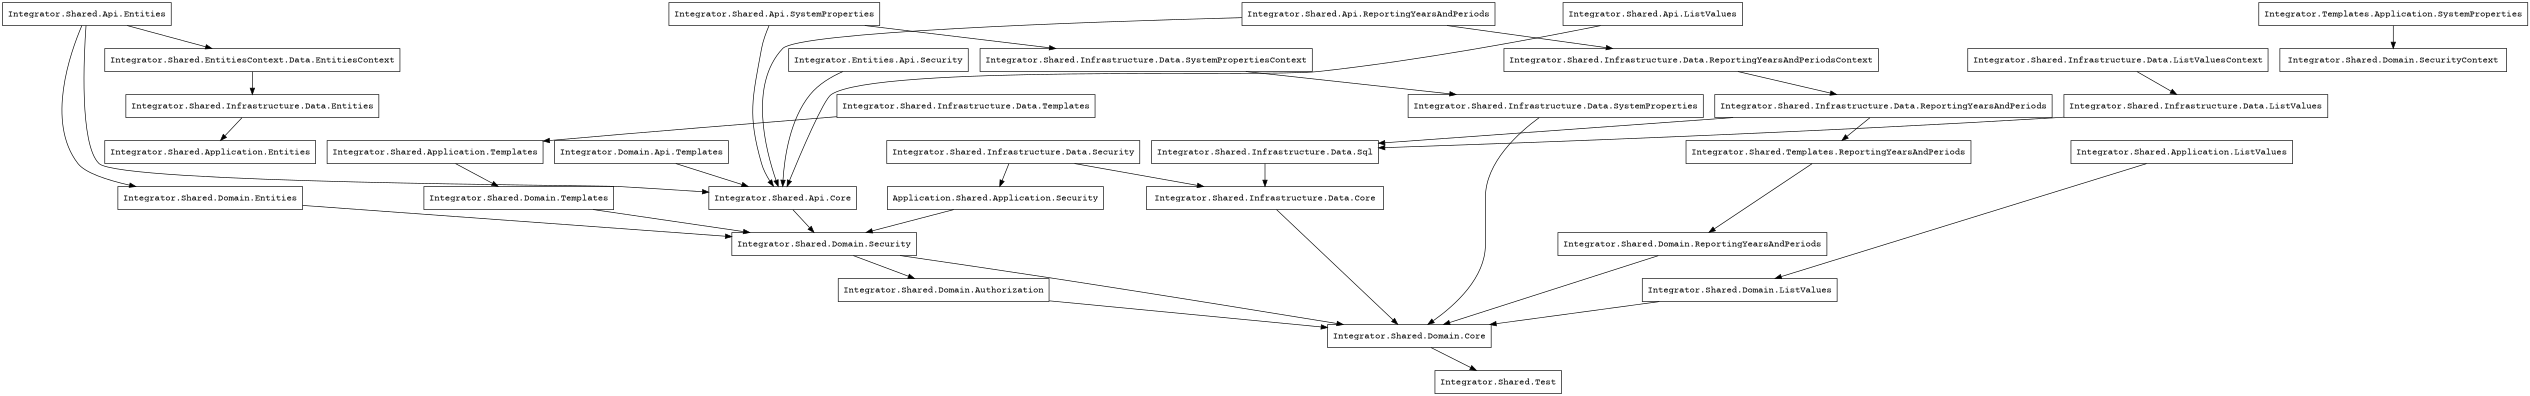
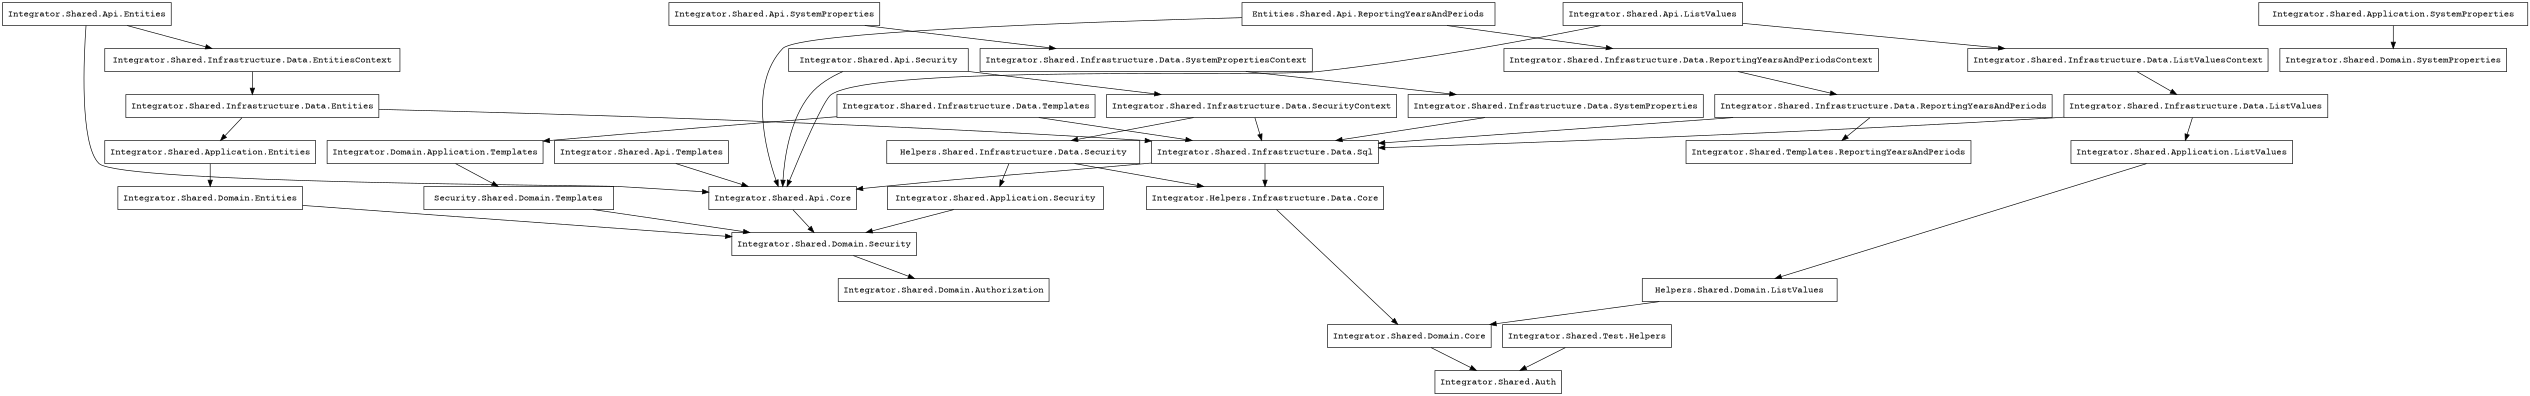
node "Integrator.Shared.Api.ReportingYearsAndPeriods": label "Integrator.Shared.Api.ReportingYearsAndPeriods" -> "Entities.Shared.Api.ReportingYearsAndPeriods"
node "Integrator.Templates.Application.SystemProperties": label "Integrator.Templates.Application.SystemProperties" -> "Integrator.Shared.Application.SystemProperties"
edge "Integrator.Shared.Api.ListValues" -> "Integrator.Shared.Infrastructure.Data.ListValuesContext": added
node "Integrator.Shared.EntitiesContext.Data.EntitiesContext": label "Integrator.Shared.EntitiesContext.Data.EntitiesContext" -> "Integrator.Shared.Infrastructure.Data.EntitiesContext"
node "Integrator.Entities.Api.Security": label "Integrator.Entities.Api.Security" -> "Integrator.Shared.Api.Security"
node "Integrator.Shared.Domain.SecurityContext": label "Integrator.Shared.Domain.SecurityContext" -> "Integrator.Shared.Domain.SystemProperties"
edge "Integrator.Shared.Api.SystemProperties" -> "Integrator.Shared.Api.Core": now "Integrator.Shared.Infrastructure.Data.Sql" -> "Integrator.Shared.Api.Core"
node "Integrator.Shared.Infrastructure.Data.SecurityContext": added
edge "Integrator.Shared.Infrastructure.Data.Entities" -> "Integrator.Shared.Infrastructure.Data.Sql": added
edge "Integrator.Shared.Api.Entities" -> "Integrator.Shared.Domain.Entities": now "Integrator.Shared.Application.Entities" -> "Integrator.Shared.Domain.Entities"
edge "Integrator.Shared.Infrastructure.Data.ListValues" -> "Integrator.Shared.Application.ListValues": added
edge "Integrator.Shared.Infrastructure.Data.Templates" -> "Integrator.Shared.Infrastructure.Data.Sql": added
node "Integrator.Shared.Application.Templates": label "Integrator.Shared.Application.Templates" -> "Integrator.Domain.Application.Templates"
node "Integrator.Domain.Api.Templates": label "Integrator.Domain.Api.Templates" -> "Integrator.Shared.Api.Templates"
node "Integrator.Shared.Infrastructure.Data.Security": label "Integrator.Shared.Infrastructure.Data.Security" -> "Helpers.Shared.Infrastructure.Data.Security"
node "Integrator.Shared.Domain.Templates": label "Integrator.Shared.Domain.Templates" -> "Security.Shared.Domain.Templates"
node "Application.Shared.Application.Security": label "Application.Shared.Application.Security" -> "Integrator.Shared.Application.Security"
node "Integrator.Shared.Infrastructure.Data.Core": label "Integrator.Shared.Infrastructure.Data.Core" -> "Integrator.Helpers.Infrastructure.Data.Core"
edge "Integrator.Shared.Infrastructure.Data.SystemProperties" -> "Integrator.Shared.Domain.Core": now "Integrator.Shared.Infrastructure.Data.SystemProperties" -> "Integrator.Shared.Infrastructure.Data.Sql"
node "Integrator.Shared.Domain.ReportingYearsAndPeriods": removed
edge "Integrator.Shared.Domain.Security" -> "Integrator.Shared.Domain.Core": removed
node "Integrator.Shared.Domain.ListValues": label "Integrator.Shared.Domain.ListValues" -> "Helpers.Shared.Domain.ListValues"
edge "Integrator.Shared.Domain.Authorization" -> "Integrator.Shared.Domain.Core": removed
node "Integrator.Shared.Test.Helpers": added
node "Integrator.Shared.Test": label "Integrator.Shared.Test" -> "Integrator.Shared.Auth"
